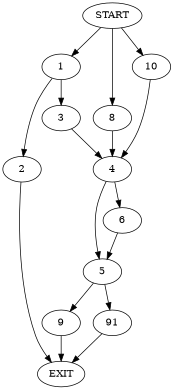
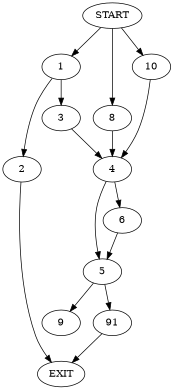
edge "9" -> "EXIT": removed
